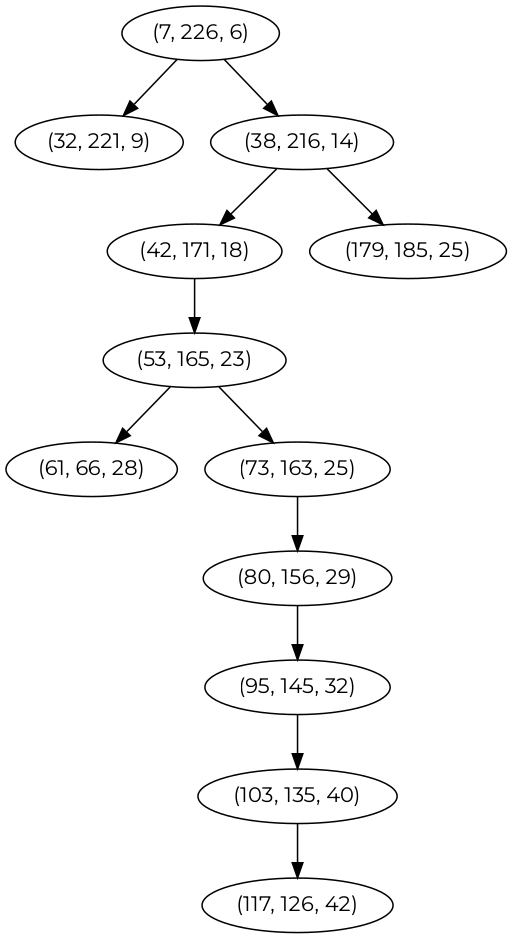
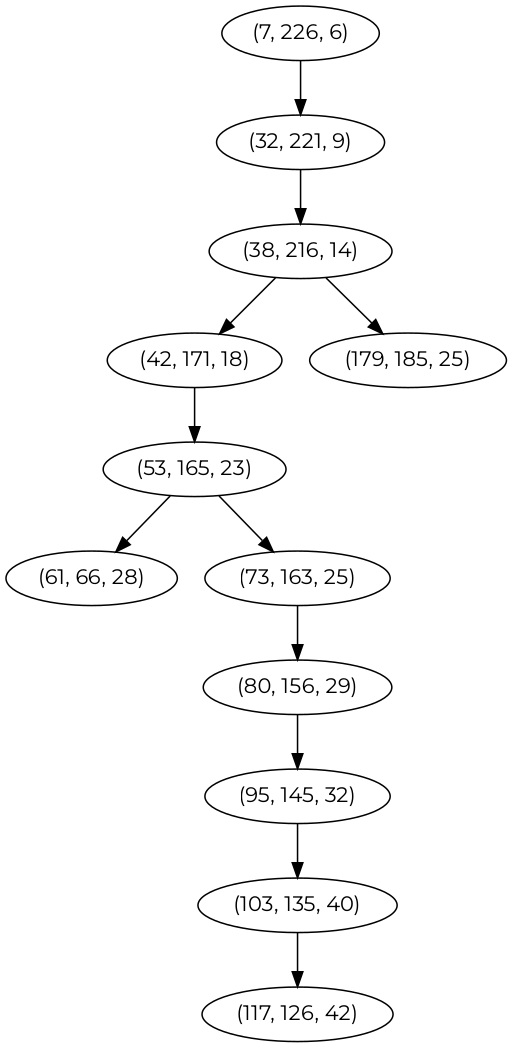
edge "(7, 226, 6)" -> "(38, 216, 14)": now "(32, 221, 9)" -> "(38, 216, 14)"
